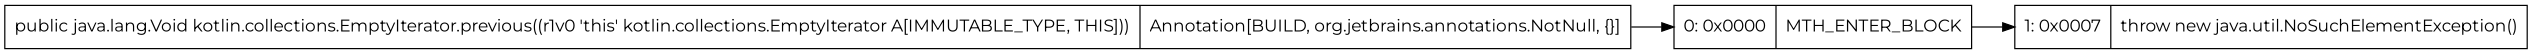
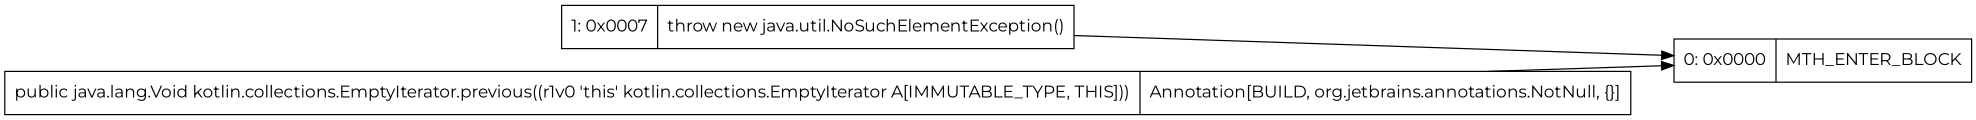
edge "0: 0x0000" -> "1: 0x0007": reversed
